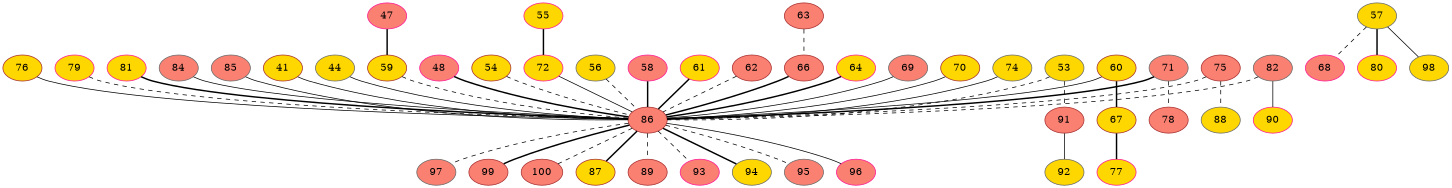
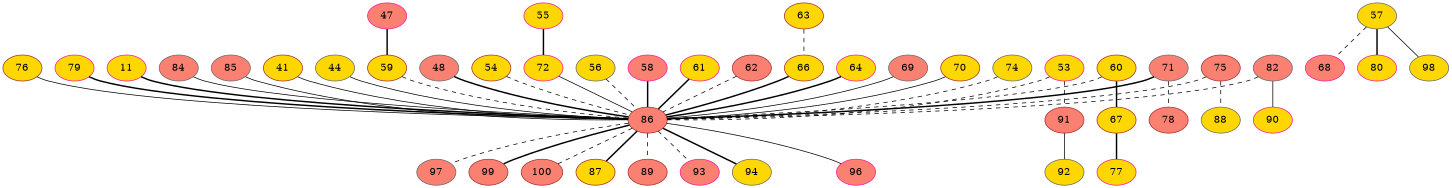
node "63": fillcolor salmon -> gold
node "81": label "81" -> "11"
node "48": color deeppink -> gray40
node "66": fillcolor salmon -> gold
node "53": color gray40 -> deeppink
edge "60" -- "86": style solid -> dashed
edge "74" -- "86": style solid -> dashed
edge "79" -- "86": style dashed -> bold
node "95": removed
